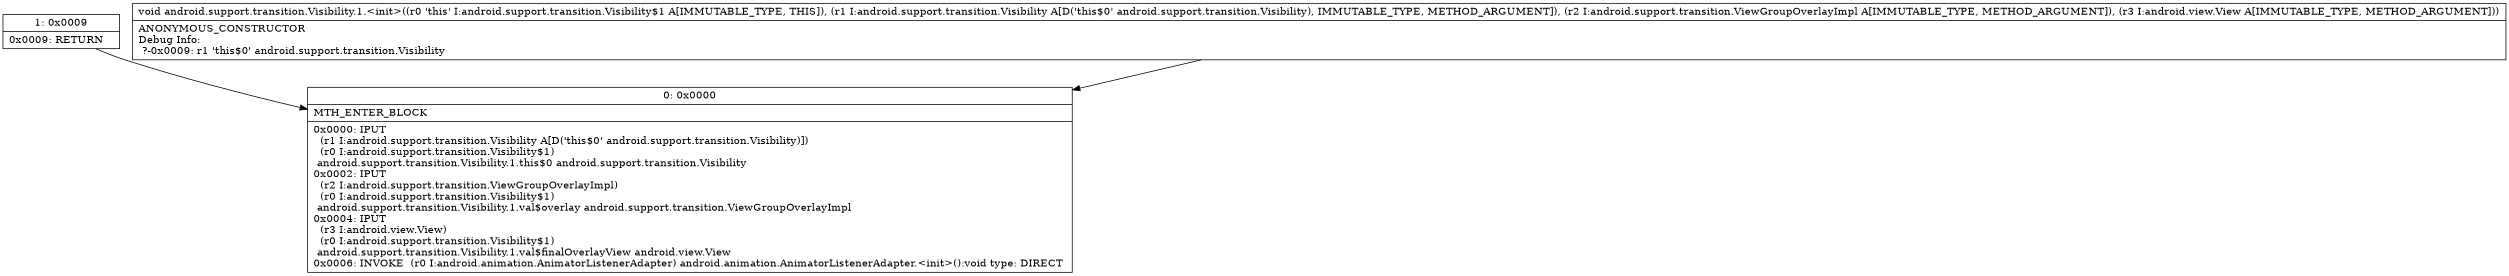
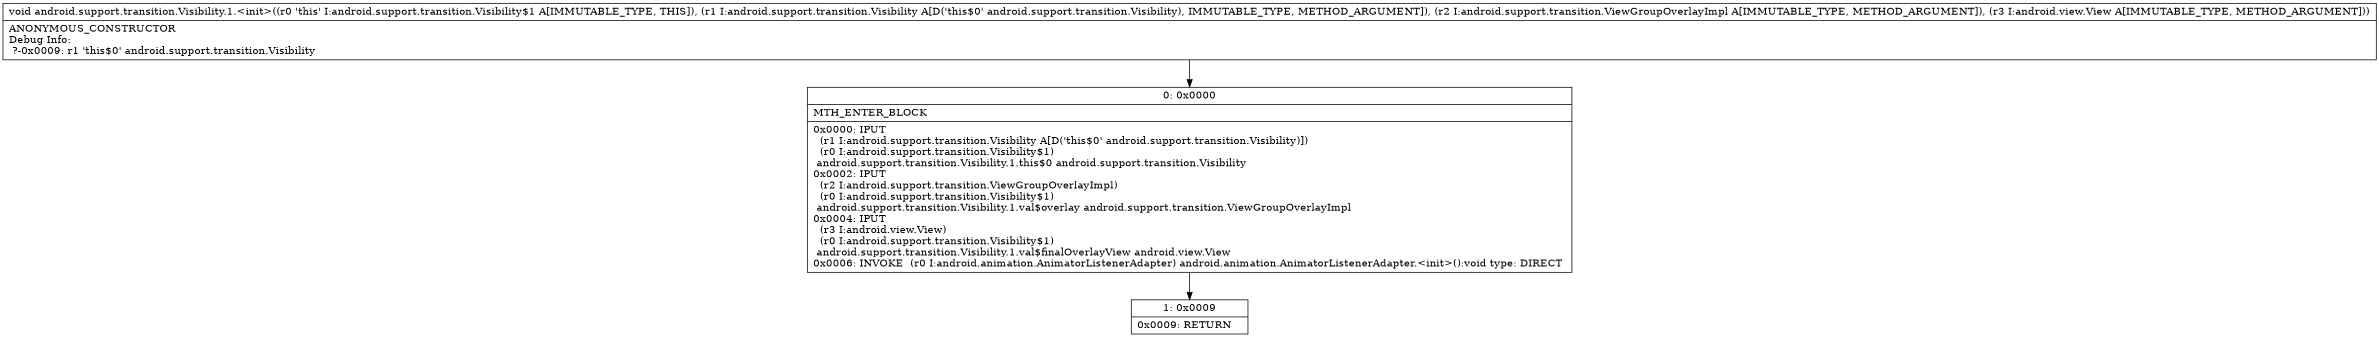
edge "1: 0x0009" -> "0: 0x0000": reversed
